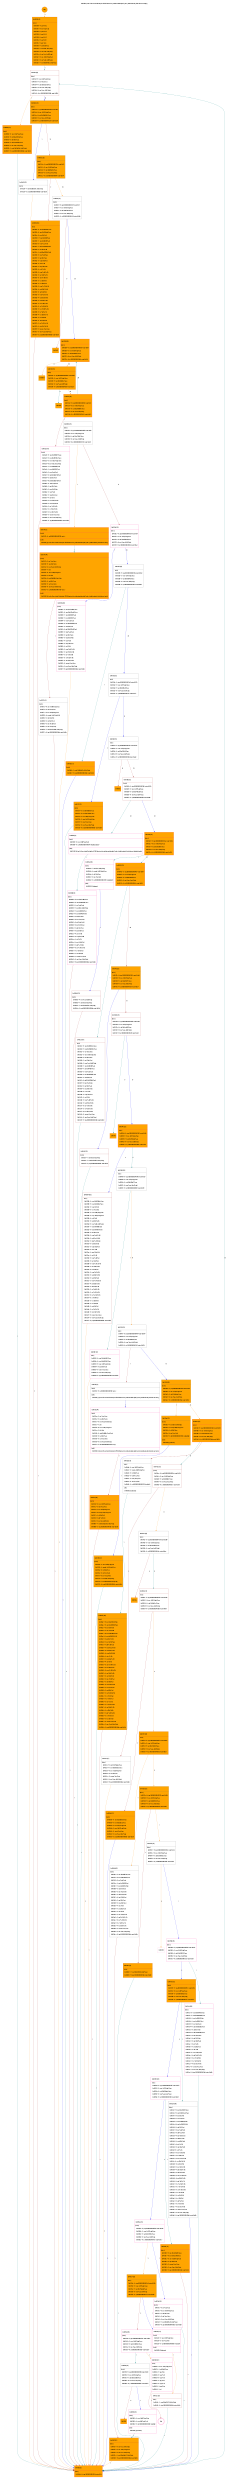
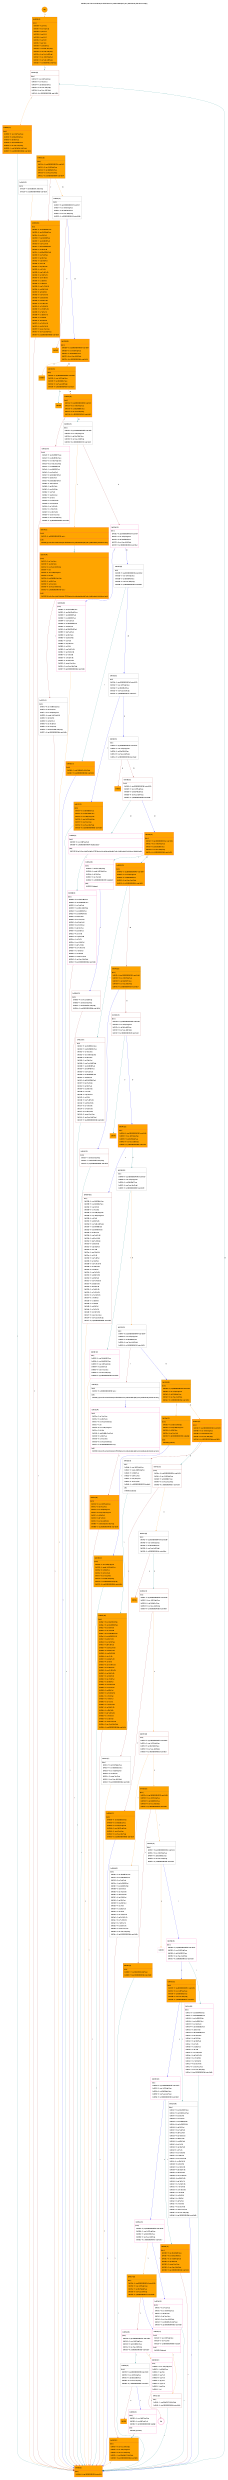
node "0x4012c6 [22]": removed
edge "0x40133a [25]" -> "0x401308 [25]": now "0x40133a [25]" -> "0x401353 [25]"
node "0x401515 [25]": fillcolor orange -> white
